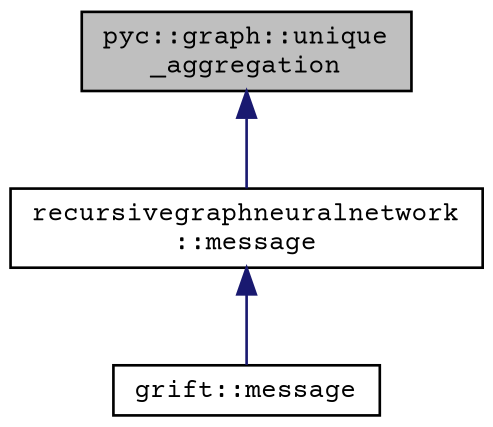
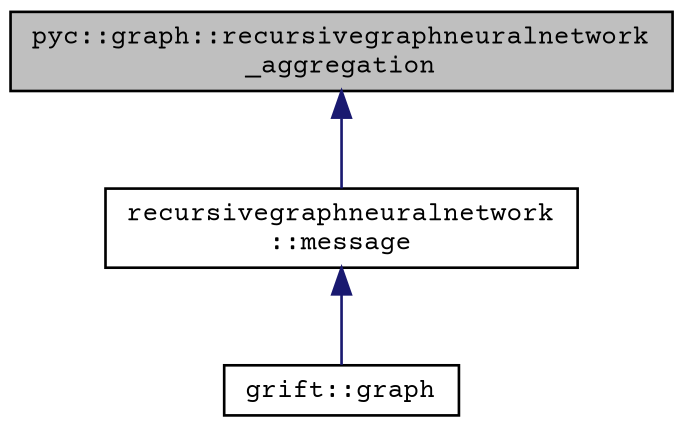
node "pyc::graph::unique _aggregation": label "pyc::graph::unique _aggregation" -> "pyc::graph::recursivegraphneuralnetwork _aggregation"
node "grift::message": label "grift::message" -> "grift::graph"
